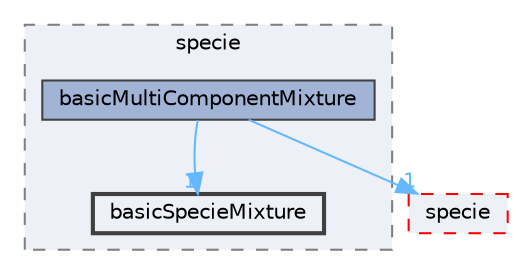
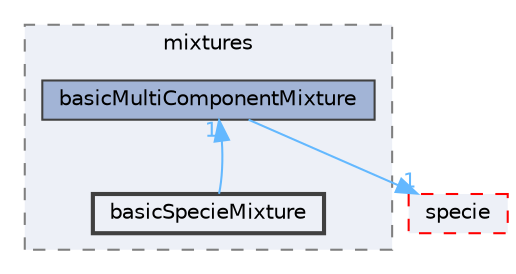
cluster "specie": label "specie" -> "mixtures"
edge "basicMultiComponentMixture" -> "basicSpecieMixture": reversed
